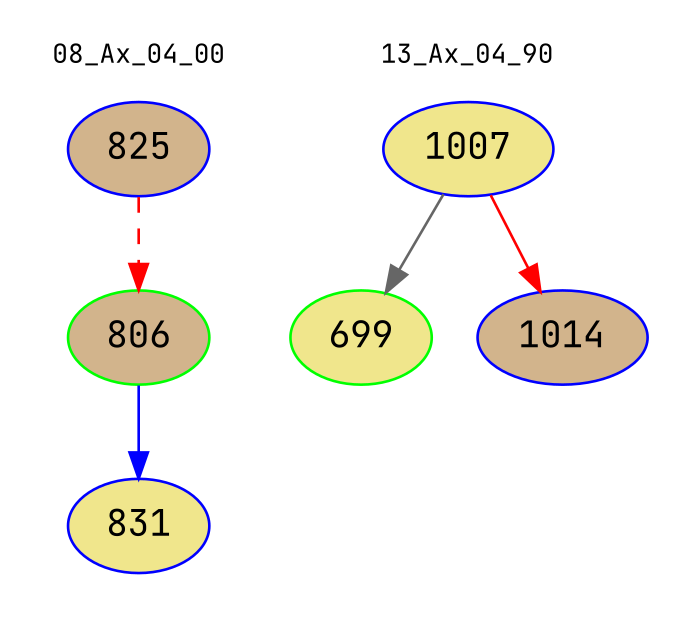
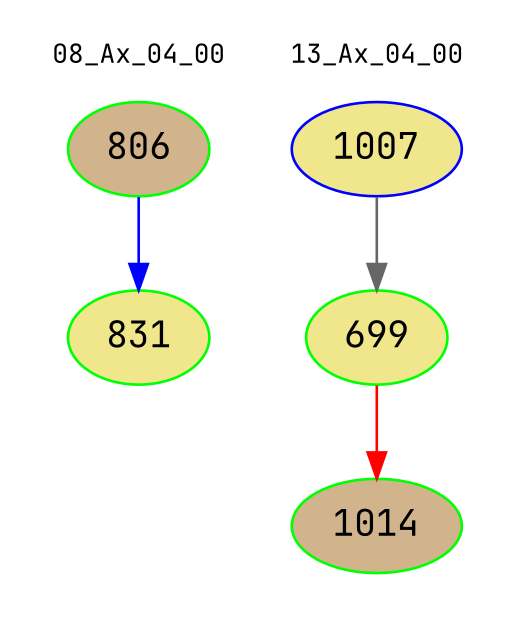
cluster "13_Ax_04_90": label "13_Ax_04_90" -> "13_Ax_04_00"
node "825": removed
edge "1007" -> "1014": now "699" -> "1014"
node "1014": color blue -> green
node "831": color blue -> green
